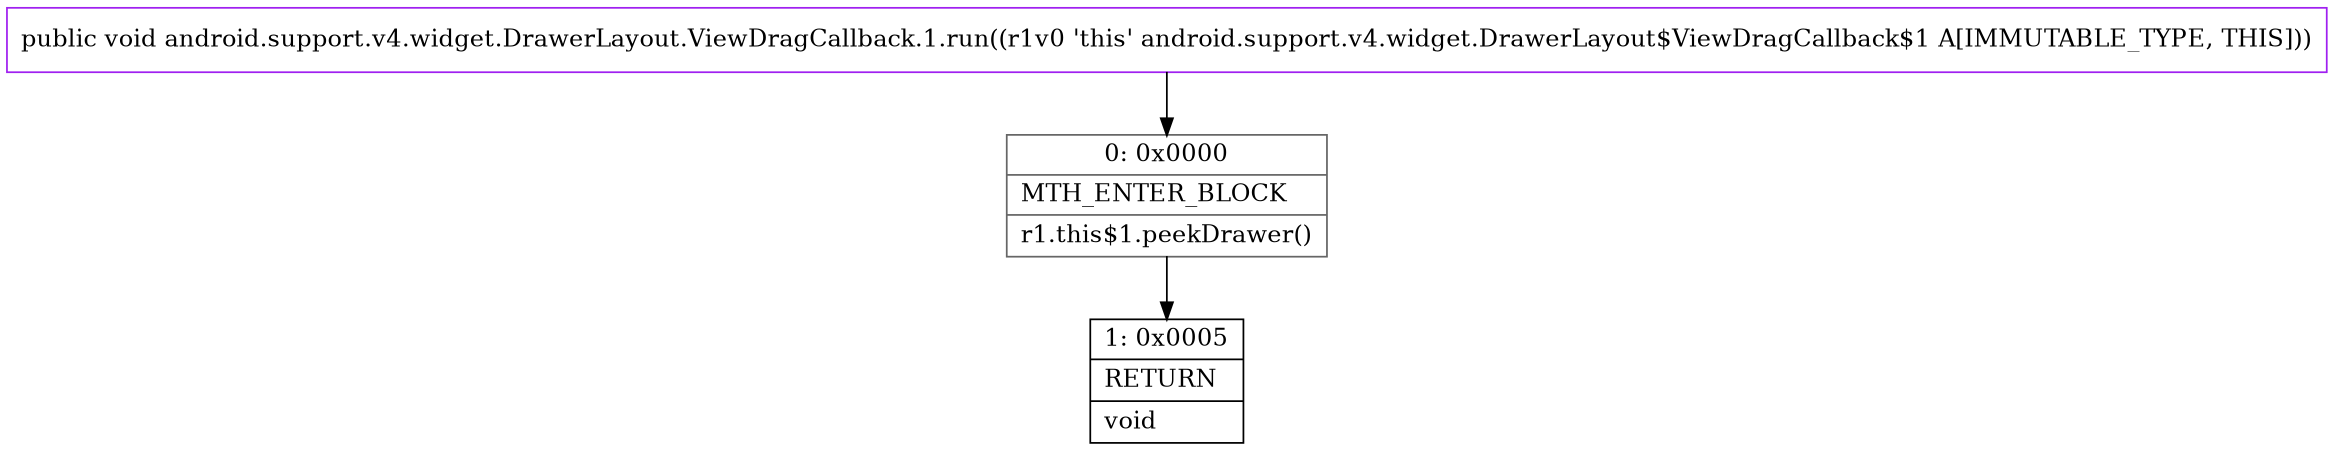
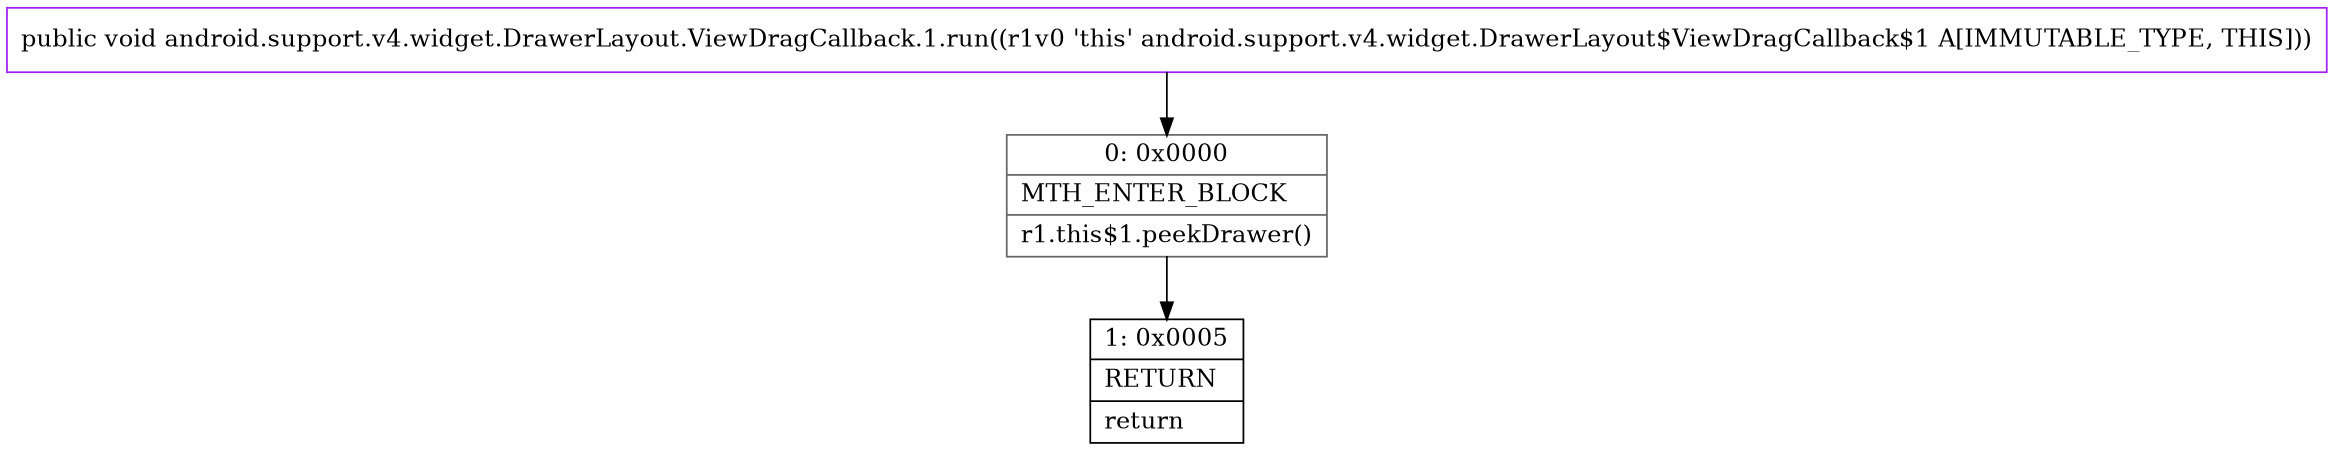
node "1: 0x0005": text "void" -> "return"
